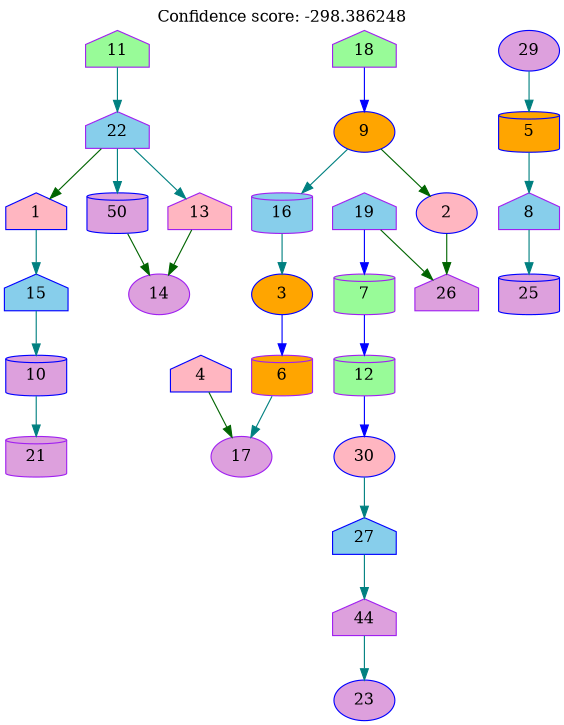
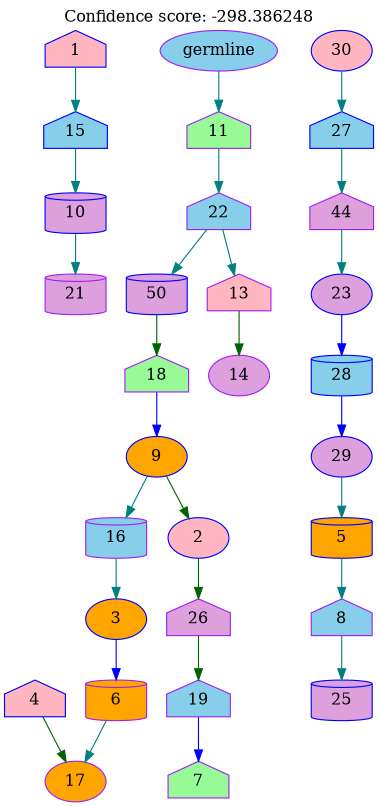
node "germline": added
edge "22" -> "1": removed
edge "50" -> "14": now "50" -> "18"
edge "19" -> "26": reversed
node "7": shape cylinder -> house
node "28": added
node "12": removed
node "17": fillcolor plum -> orange
